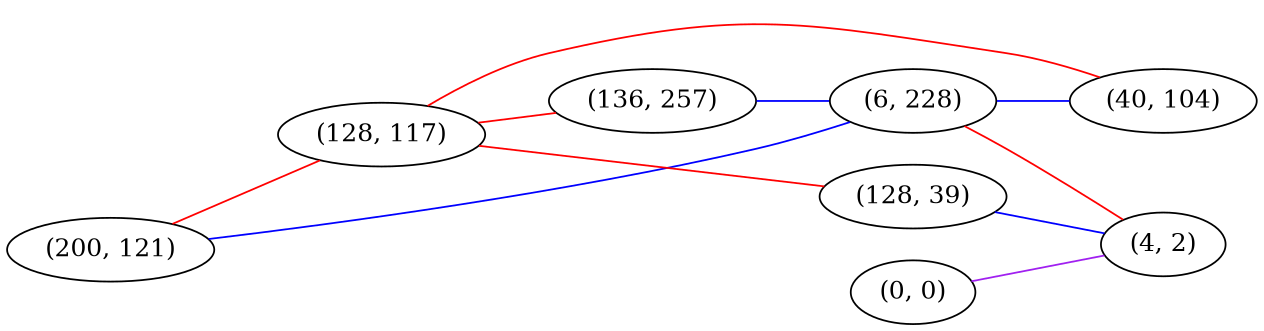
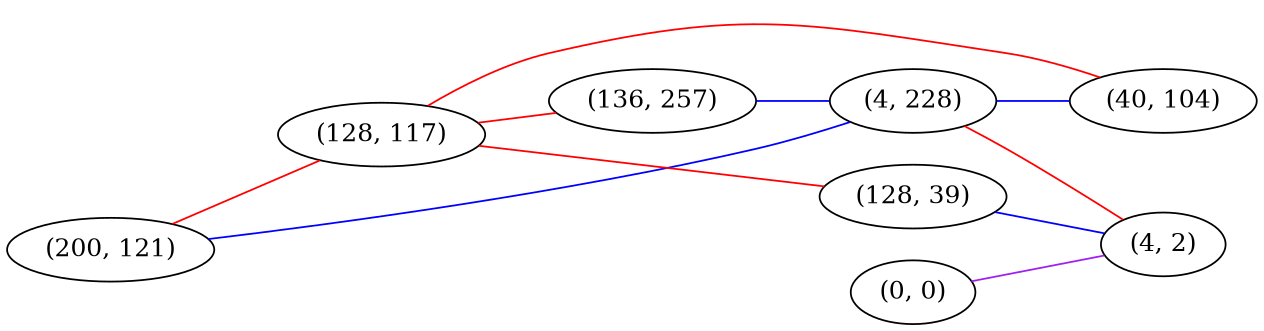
node "(6, 228)": label "(6, 228)" -> "(4, 228)"
